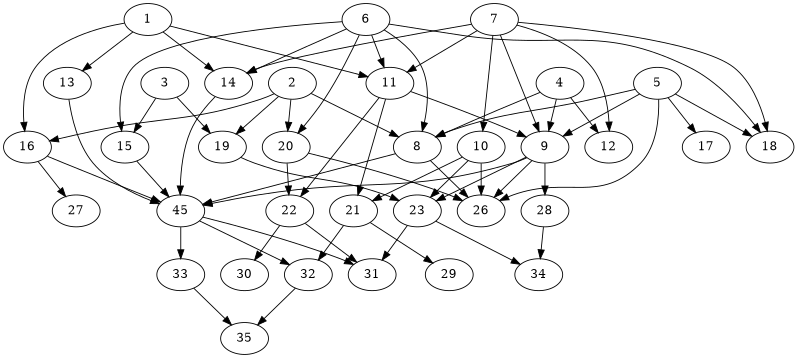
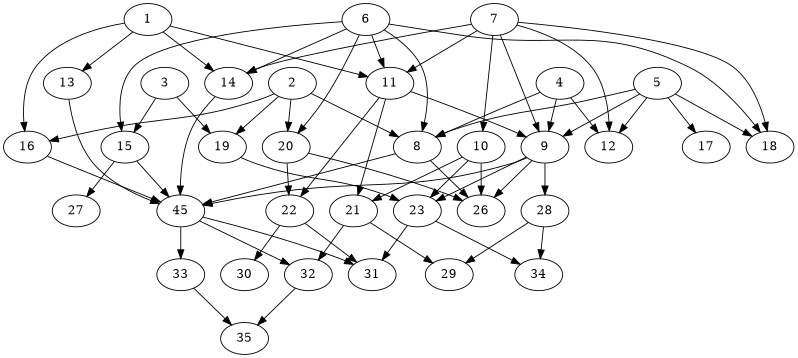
edge "16" -> "27": now "15" -> "27"
edge "5" -> "26": now "5" -> "12"
edge "28" -> "29": added
